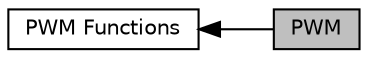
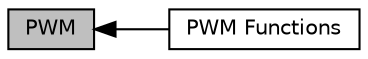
edge "PWM" -> "PWM Functions": reversed
